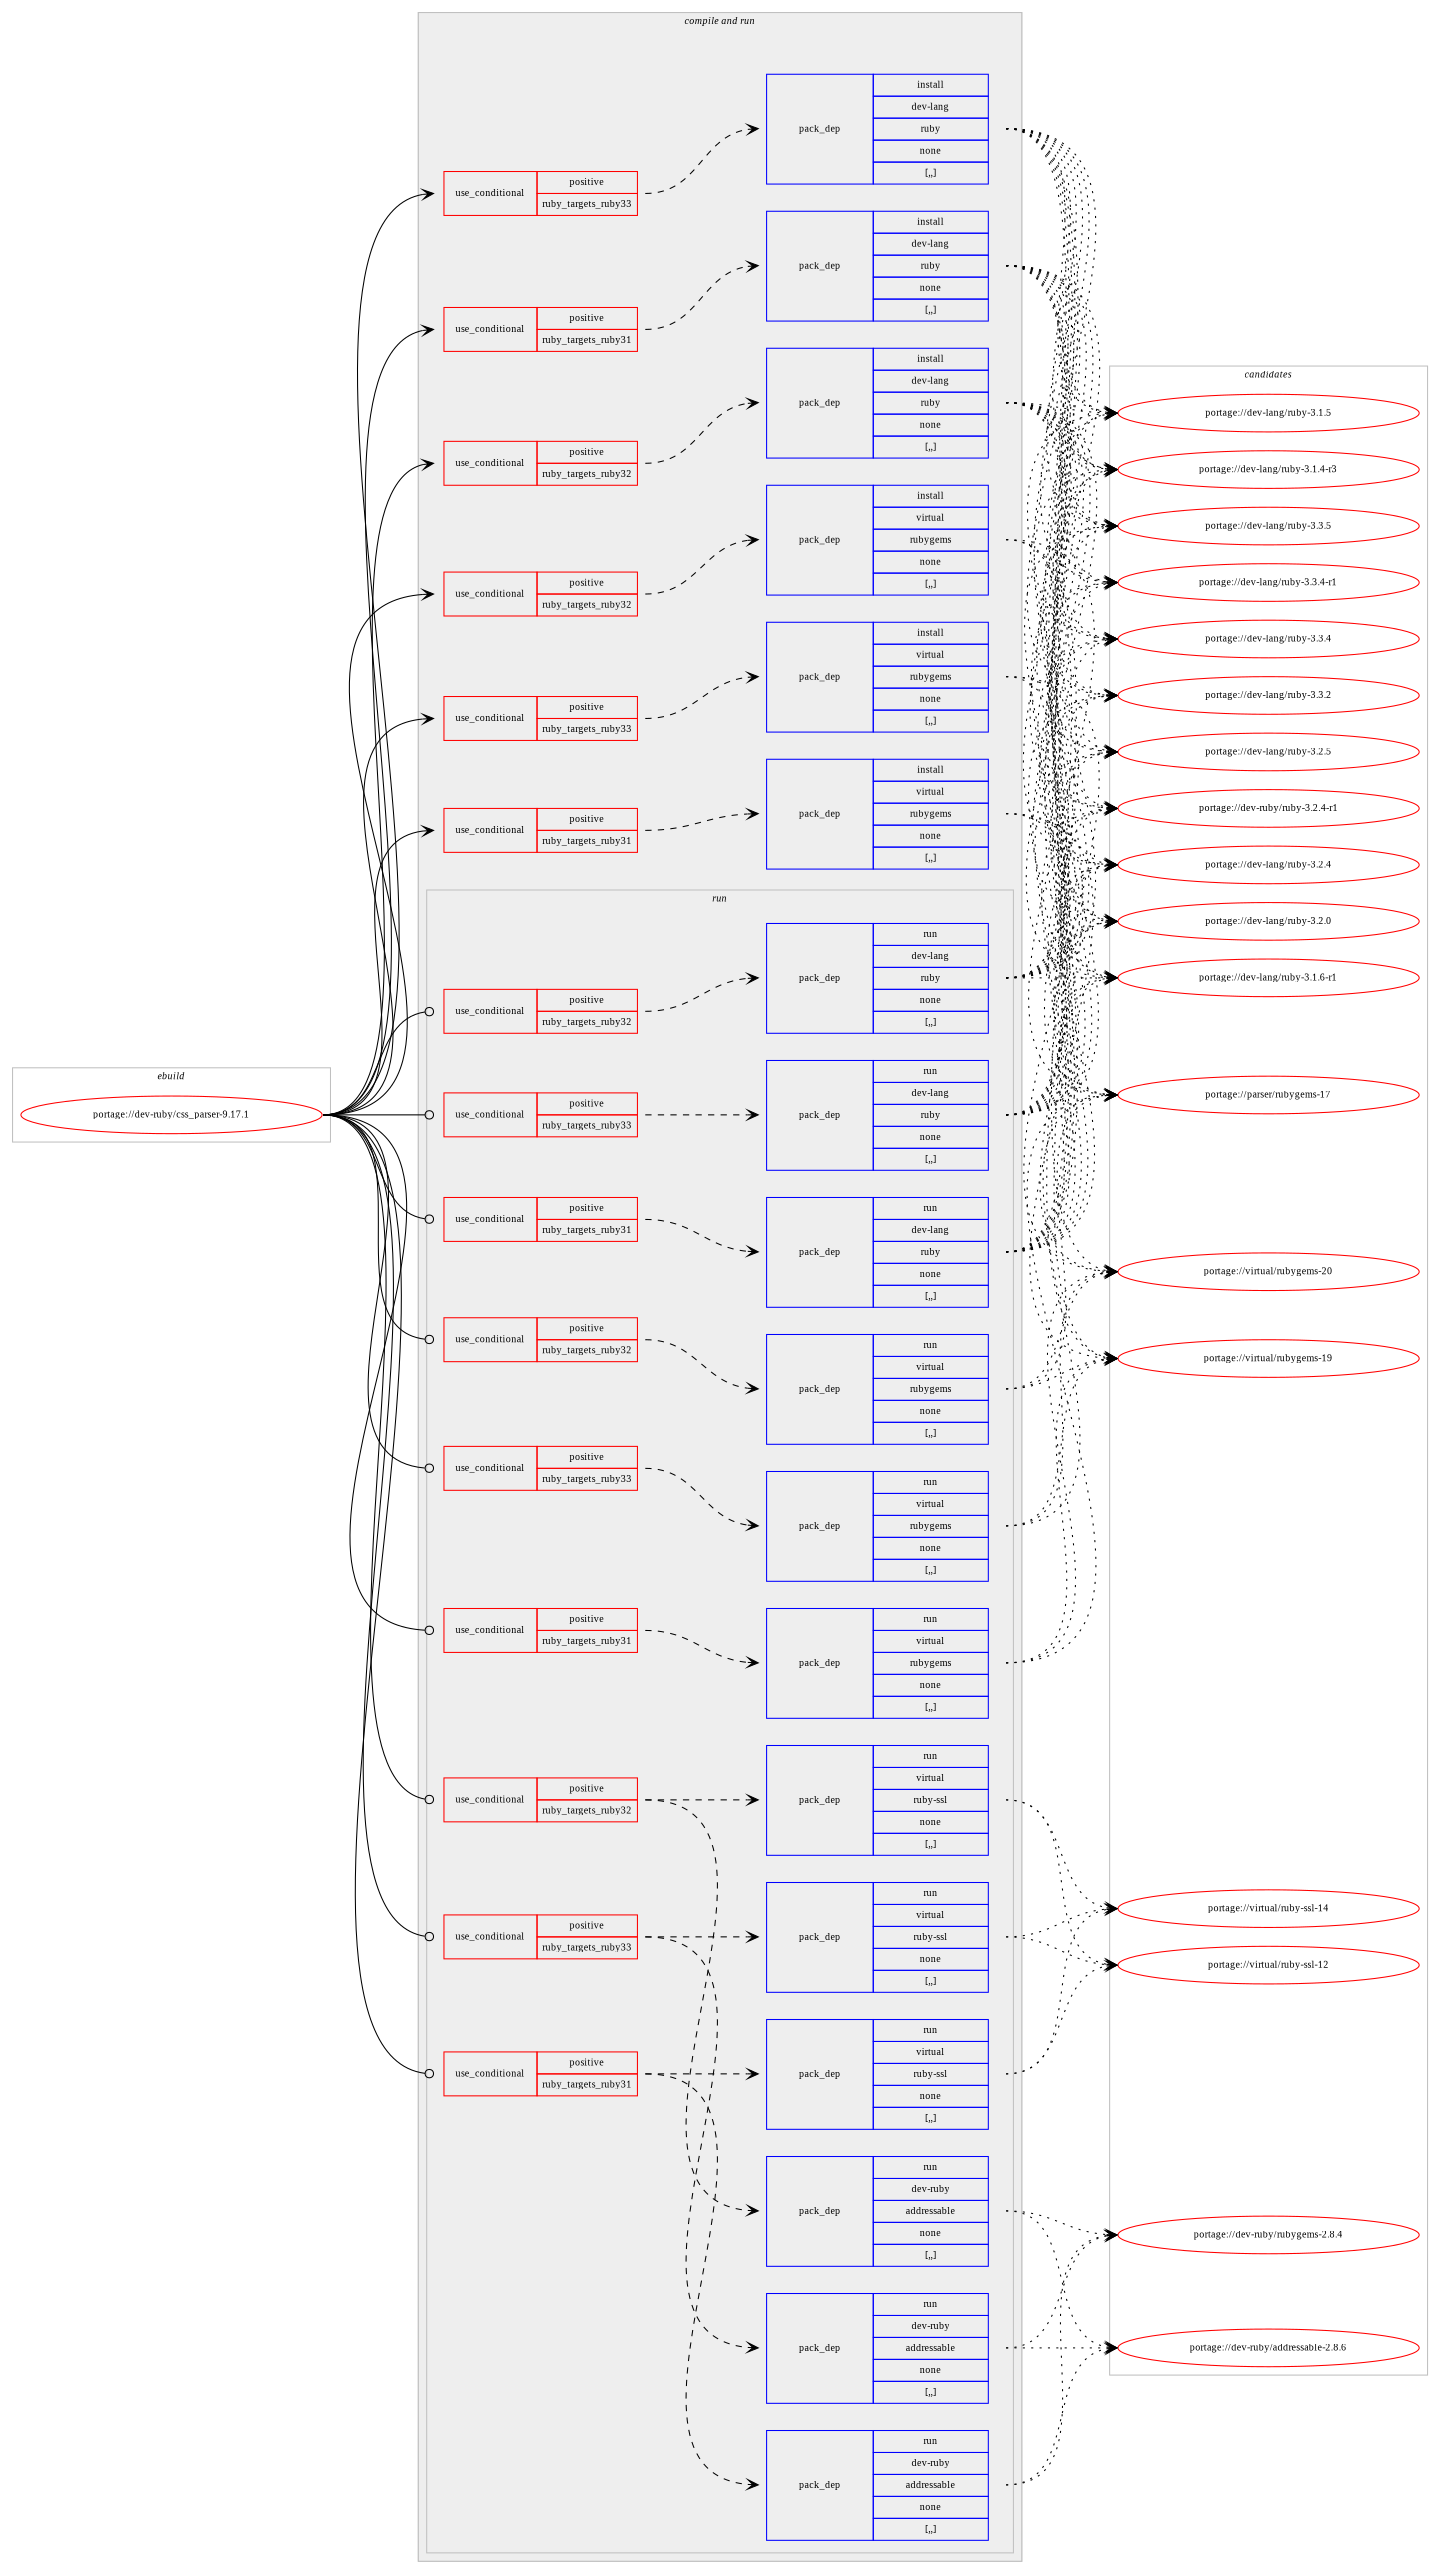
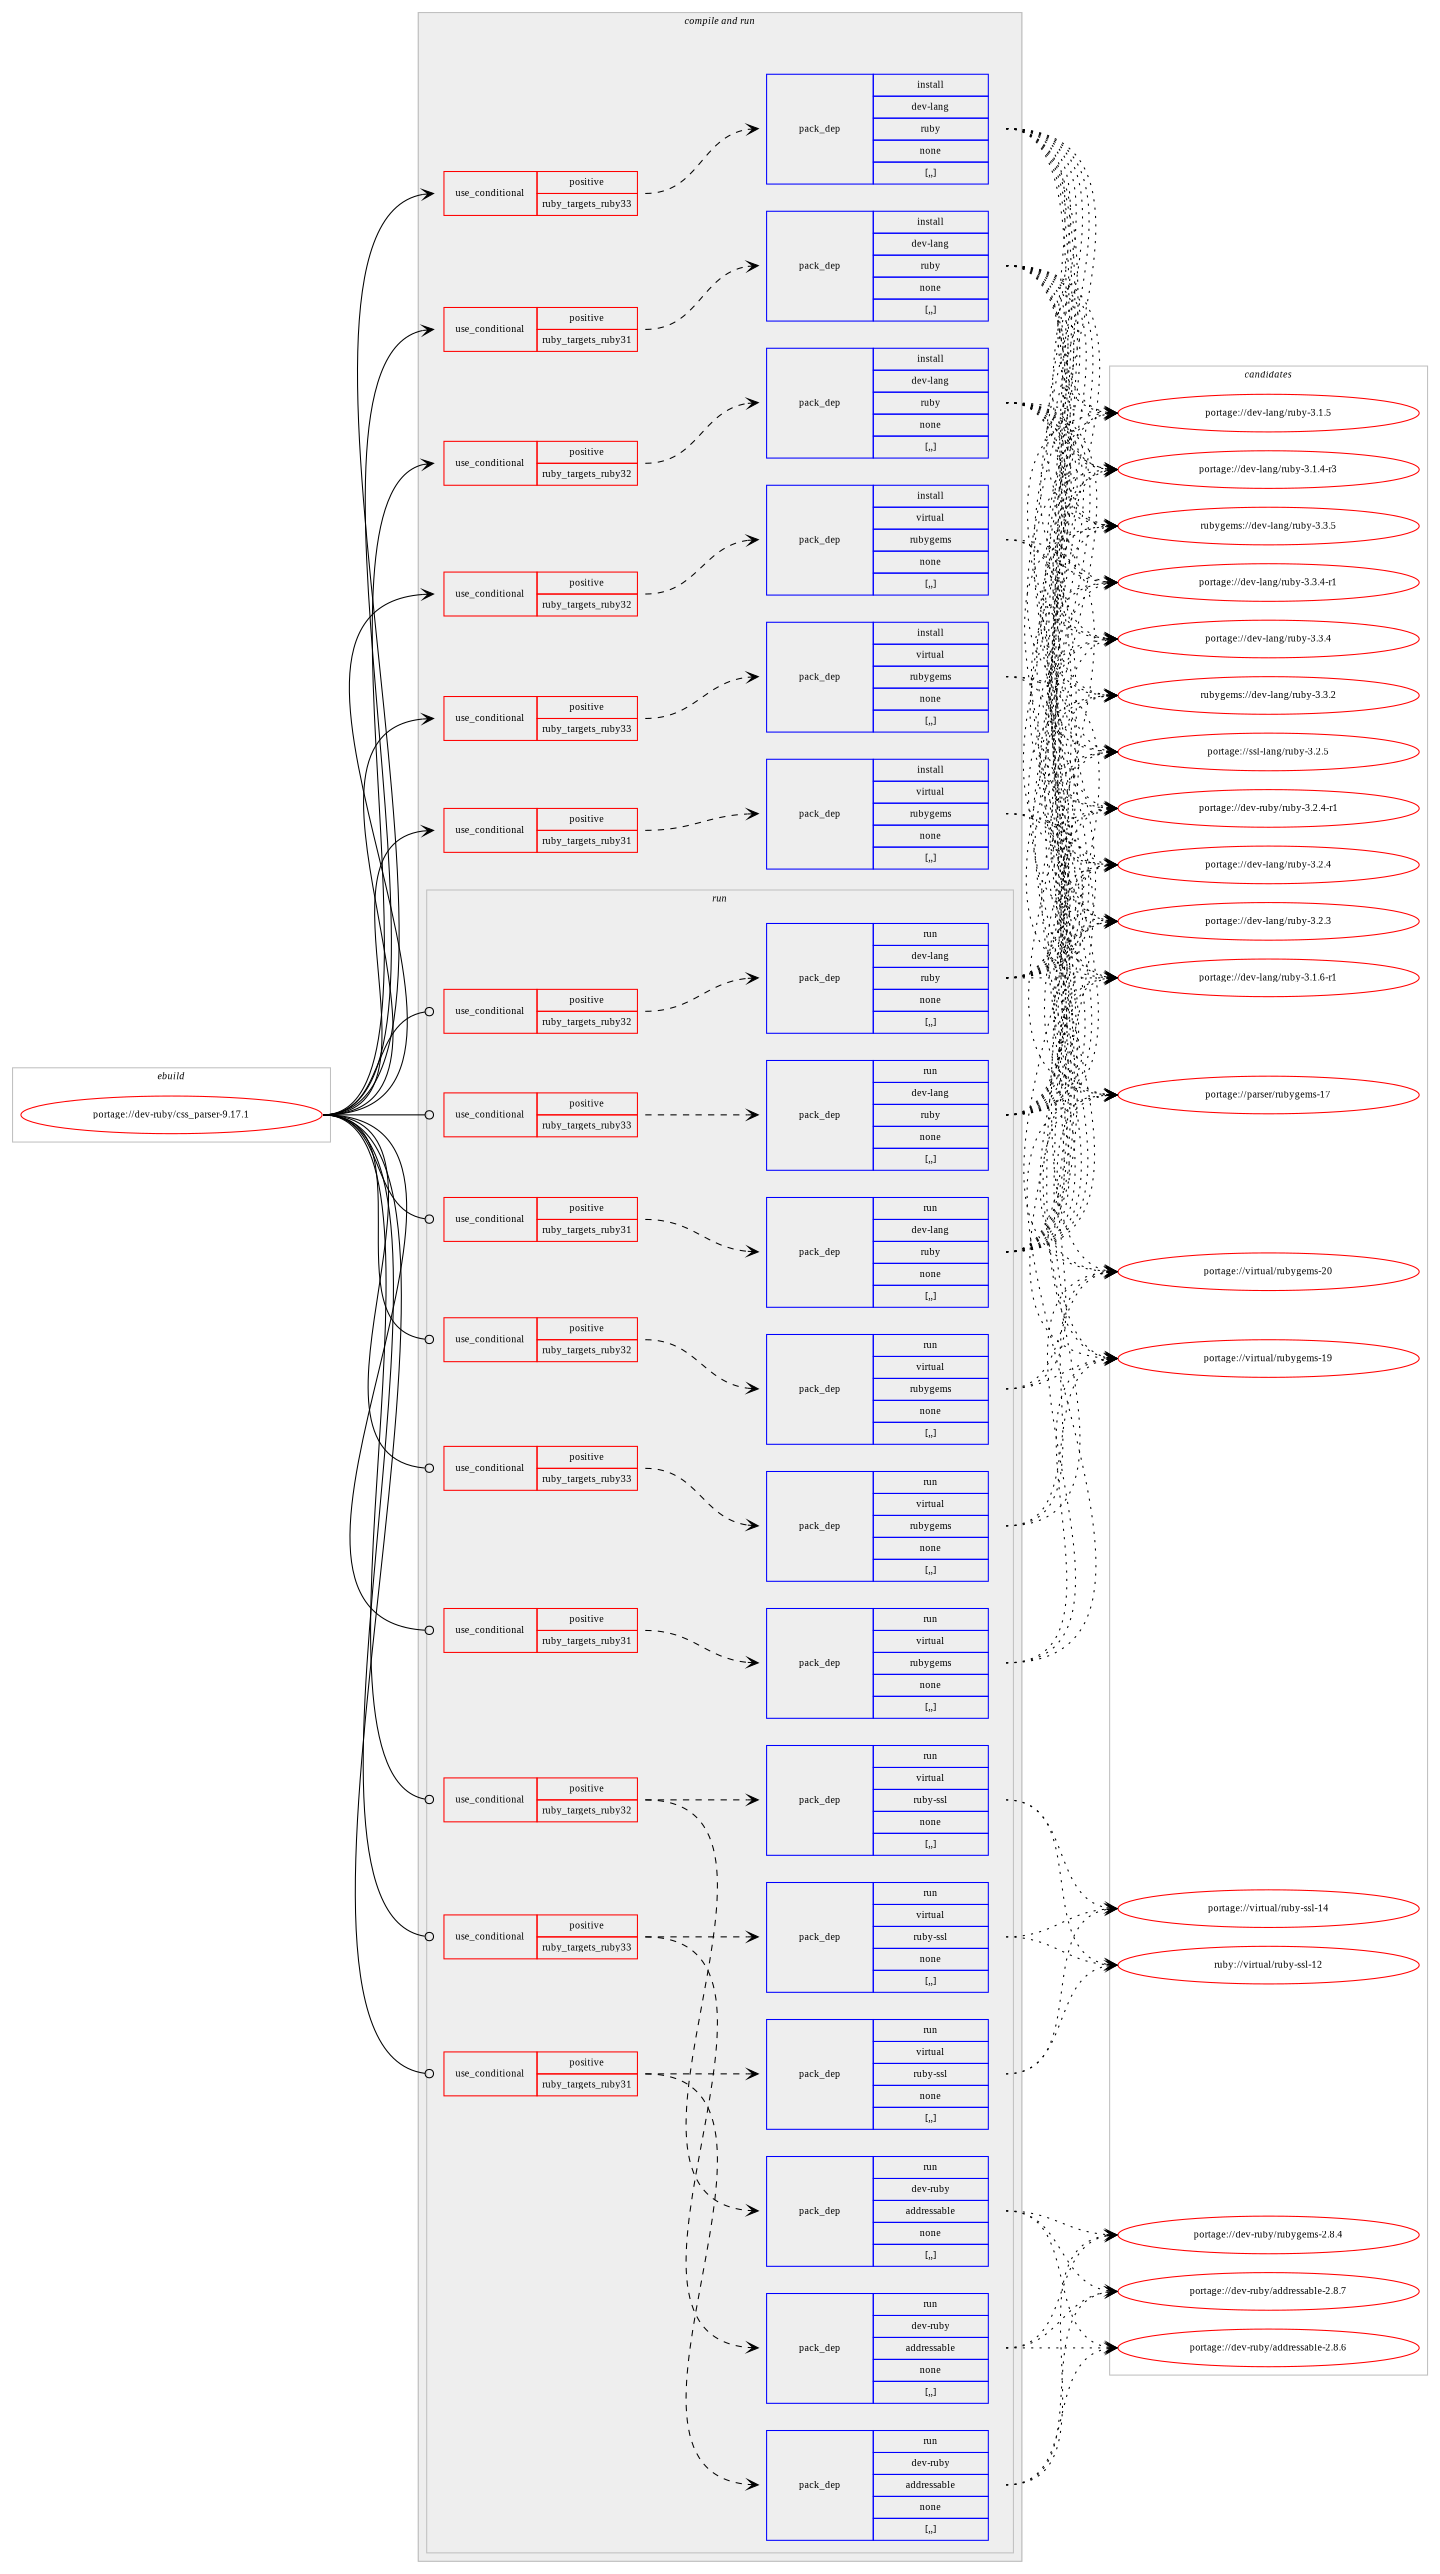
node "portage://dev-lang/ruby-3.3.5": label "portage://dev-lang/ruby-3.3.5" -> "rubygems://dev-lang/ruby-3.3.5"
node "portage://dev-lang/ruby-3.3.2": label "portage://dev-lang/ruby-3.3.2" -> "rubygems://dev-lang/ruby-3.3.2"
node "portage://dev-lang/ruby-3.2.5": label "portage://dev-lang/ruby-3.2.5" -> "portage://ssl-lang/ruby-3.2.5"
node "portage://dev-lang/ruby-3.2.0": label "portage://dev-lang/ruby-3.2.0" -> "portage://dev-lang/ruby-3.2.3"
node "portage://virtual/ruby-ssl-12": label "portage://virtual/ruby-ssl-12" -> "ruby://virtual/ruby-ssl-12"
node "portage://dev-ruby/addressable-2.8.7": added
